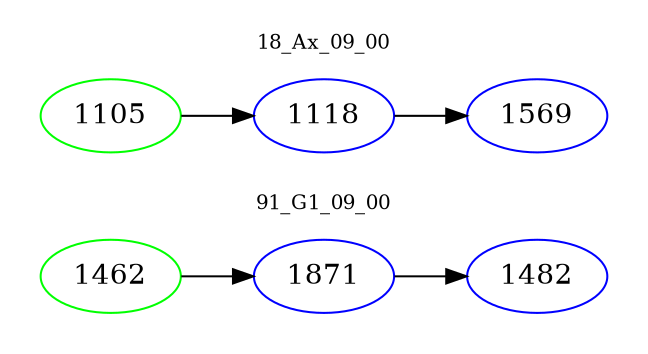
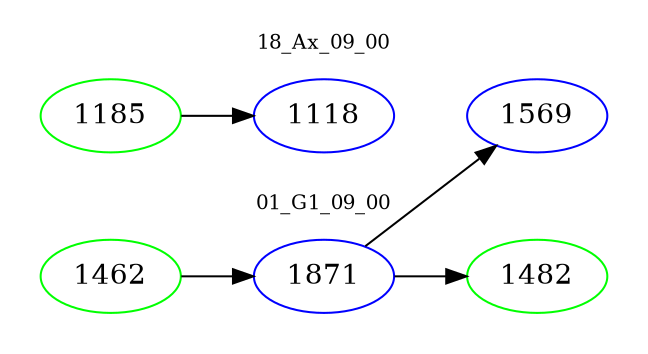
node "1105": label "1105" -> "1185"
edge "1118" -> "1569": now "1871" -> "1569"
cluster "91_G1_09_00": label "91_G1_09_00" -> "01_G1_09_00"
node "1482": color blue -> green
